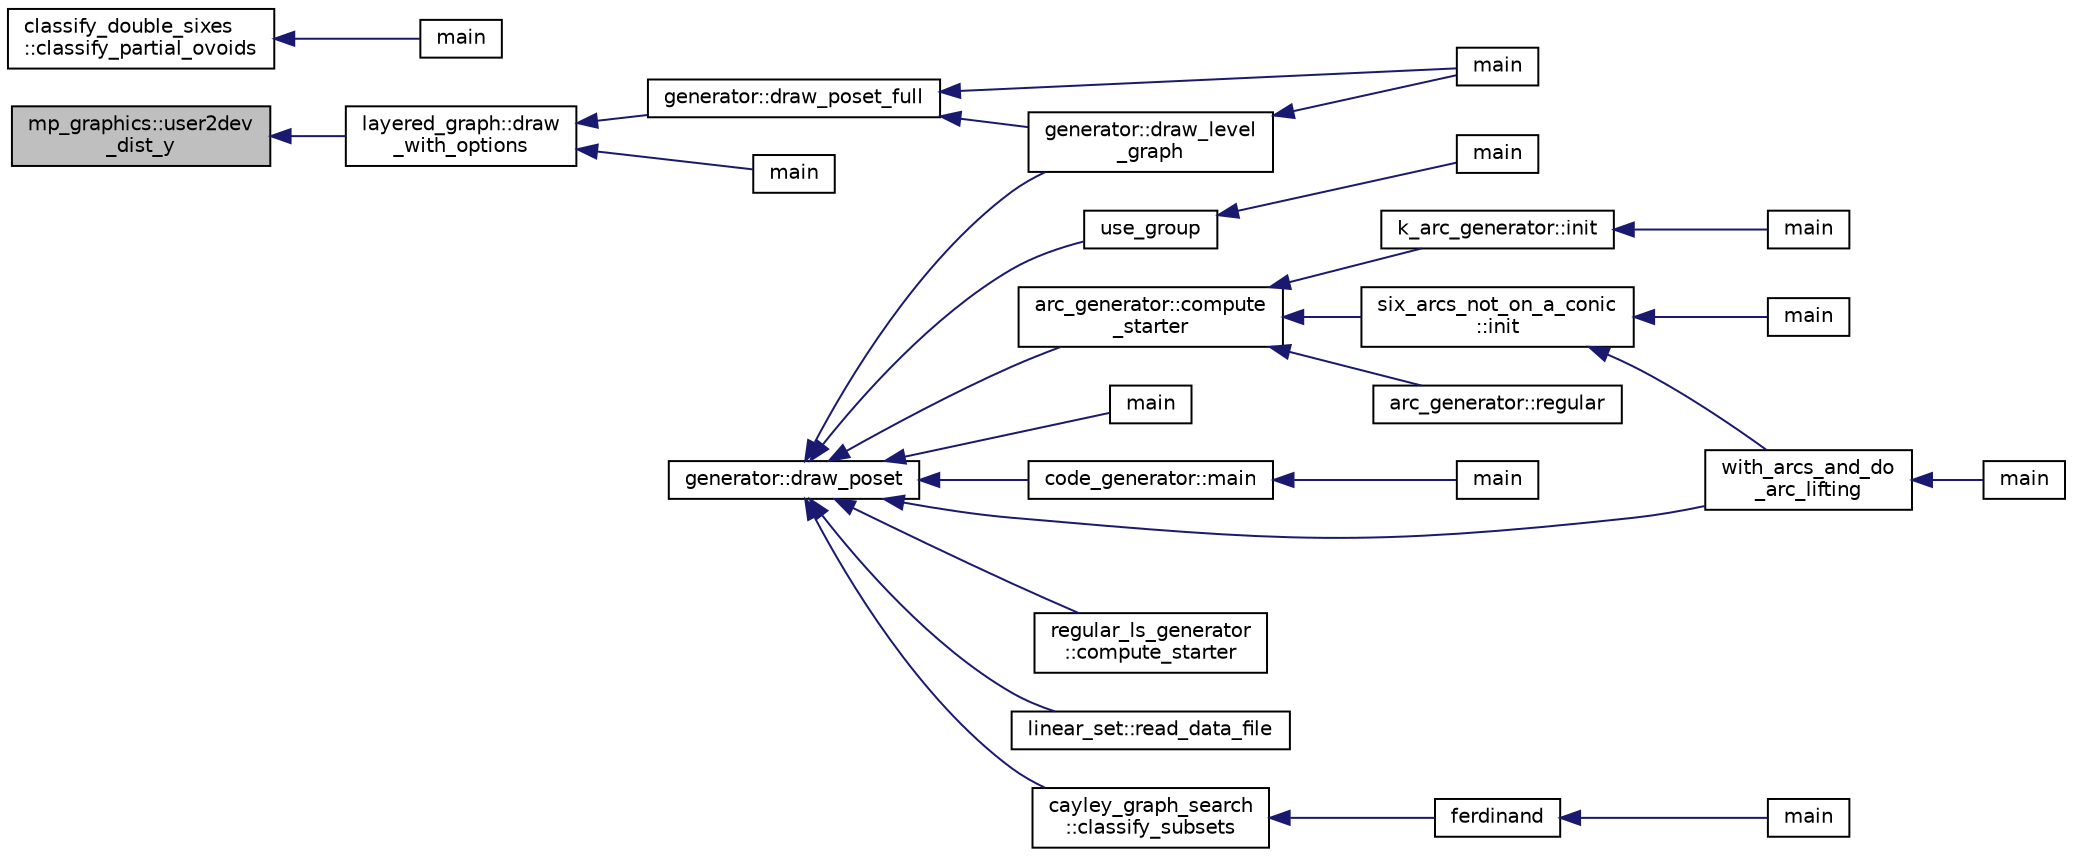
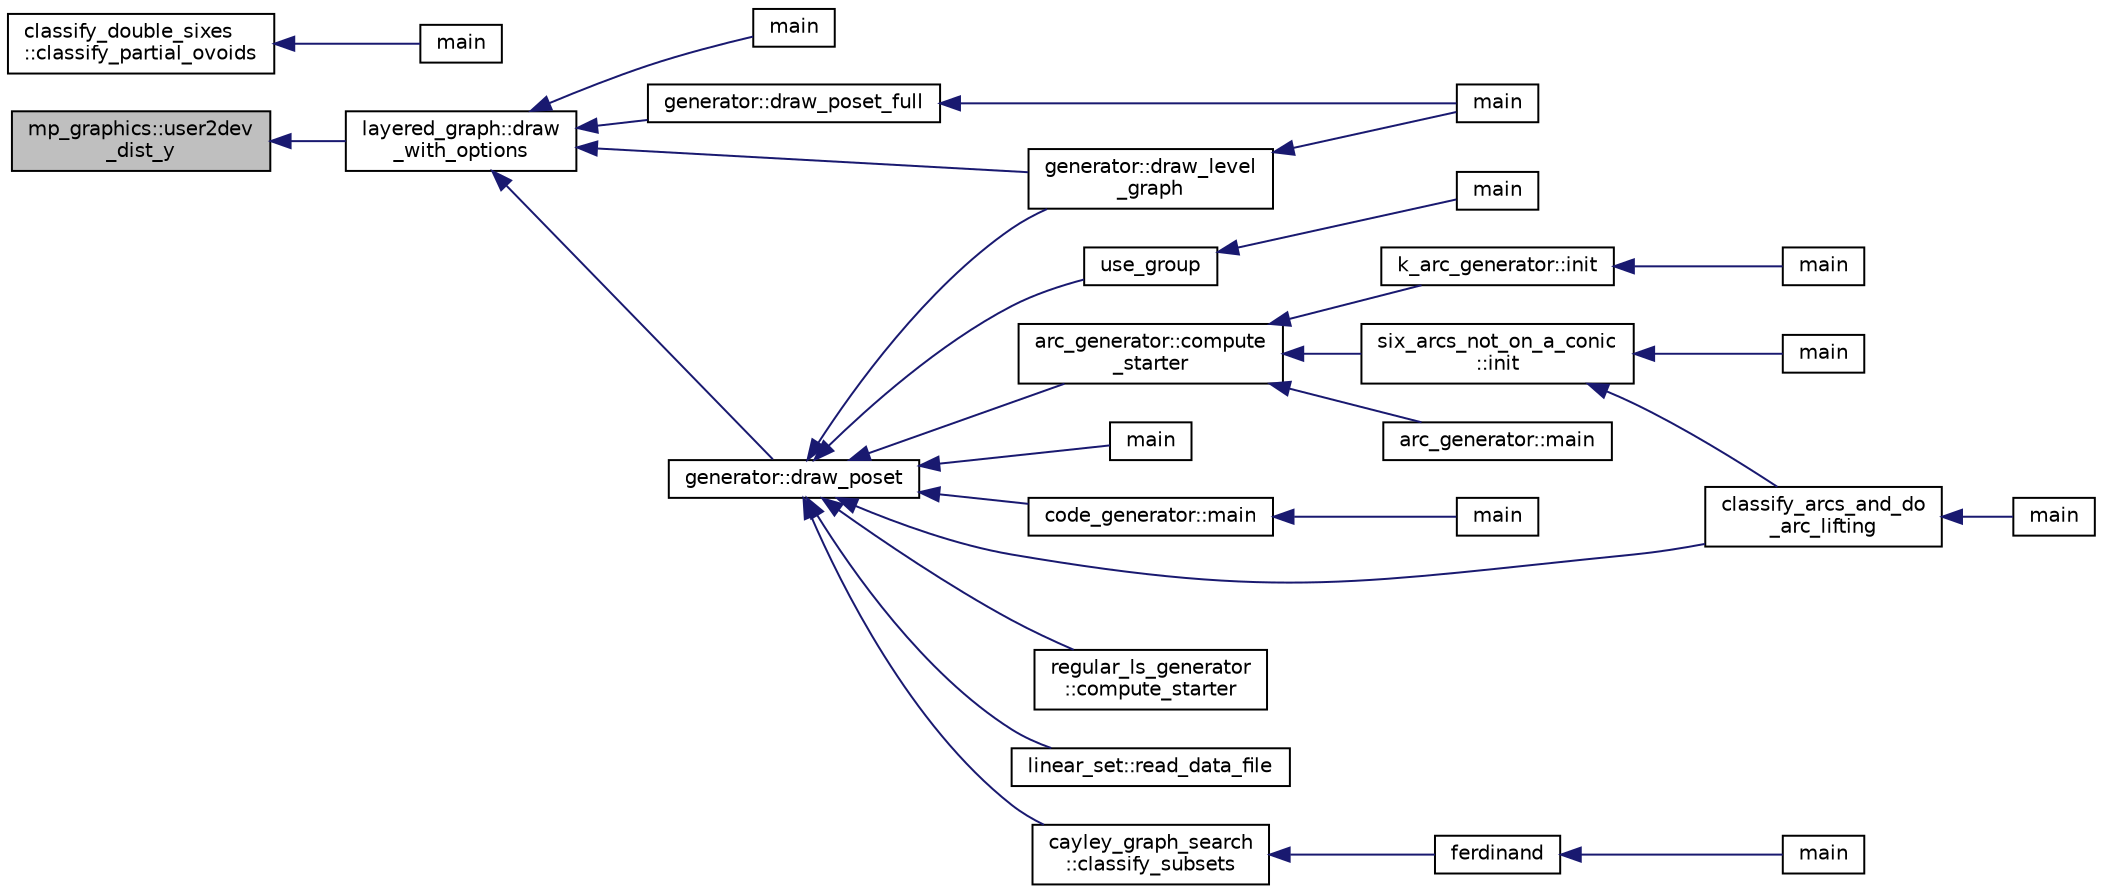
edge "generator::draw_level _graph" -> "generator::draw_poset_full": now "generator::draw_level _graph" -> "layered_graph::draw _with_options"
edge "generator::draw_poset" -> "layered_graph::draw _with_options": added
node "arc_generator::regular": label "arc_generator::regular" -> "arc_generator::main"
node "with_arcs_and_do _arc_lifting": label "with_arcs_and_do _arc_lifting" -> "classify_arcs_and_do _arc_lifting"
